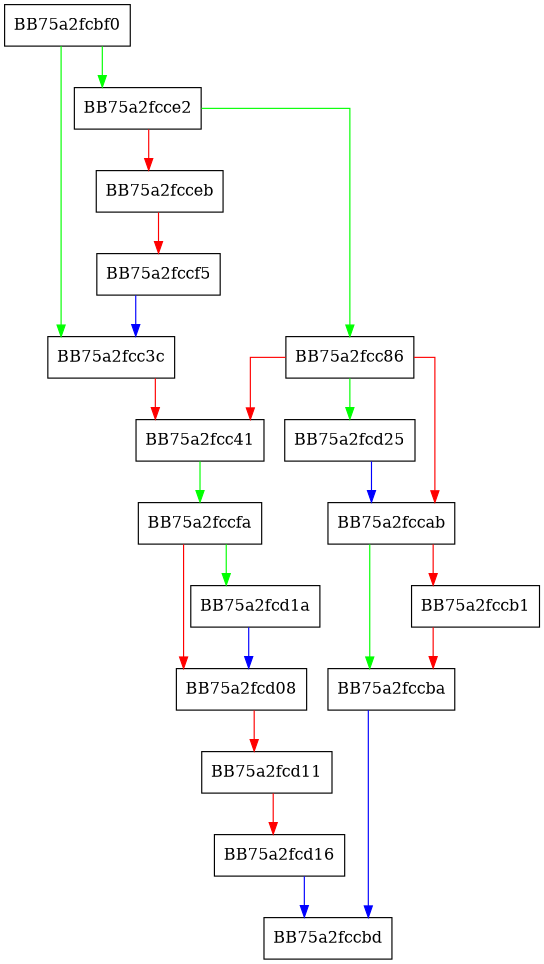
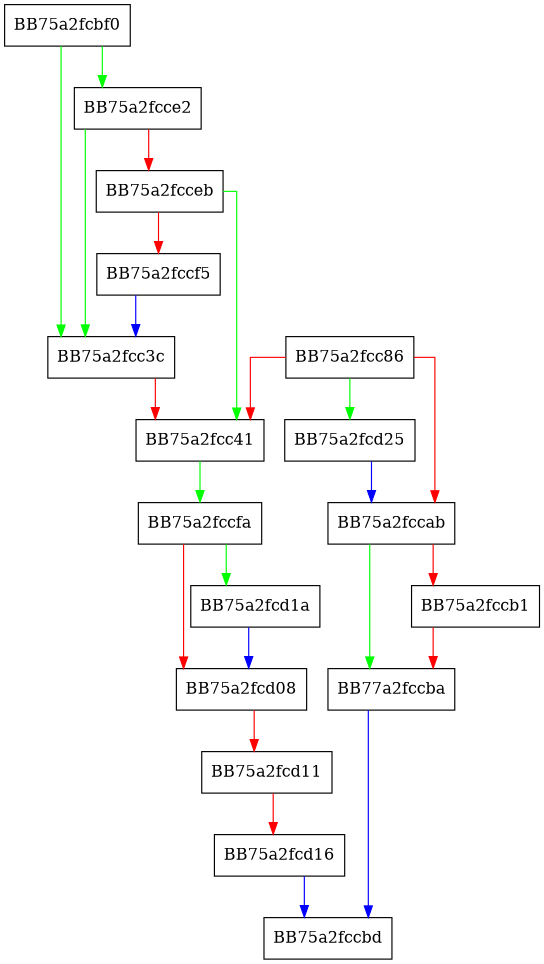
edge "BB75a2fcce2" -> "BB75a2fcc86": now "BB75a2fcce2" -> "BB75a2fcc3c"
edge "BB75a2fcceb" -> "BB75a2fcc41": added
node "BB75a2fccba": label "BB75a2fccba" -> "BB77a2fccba"
